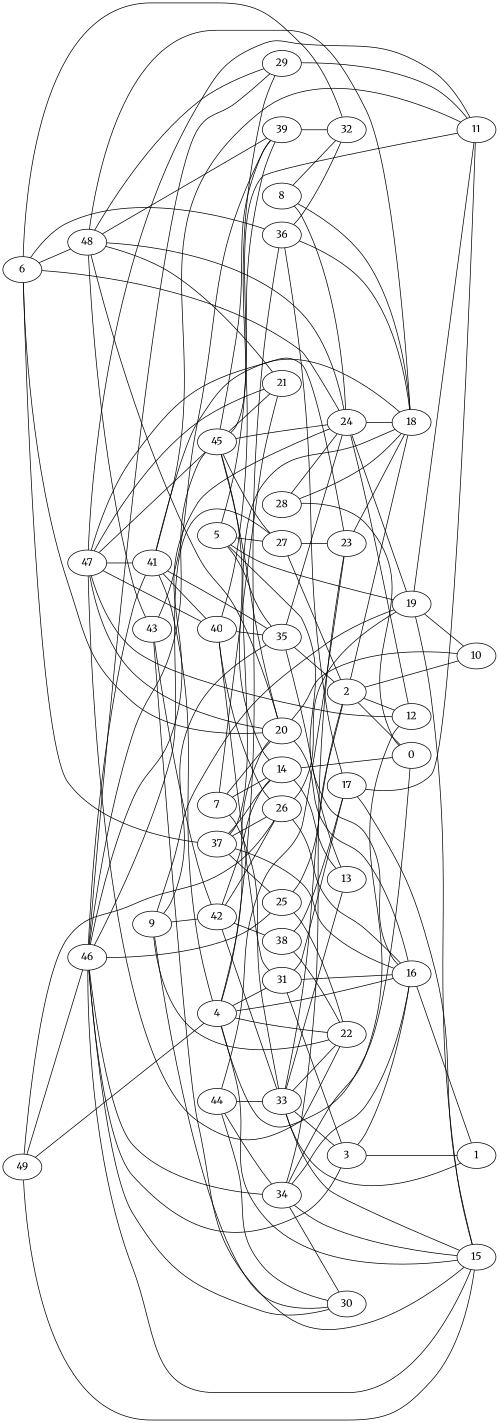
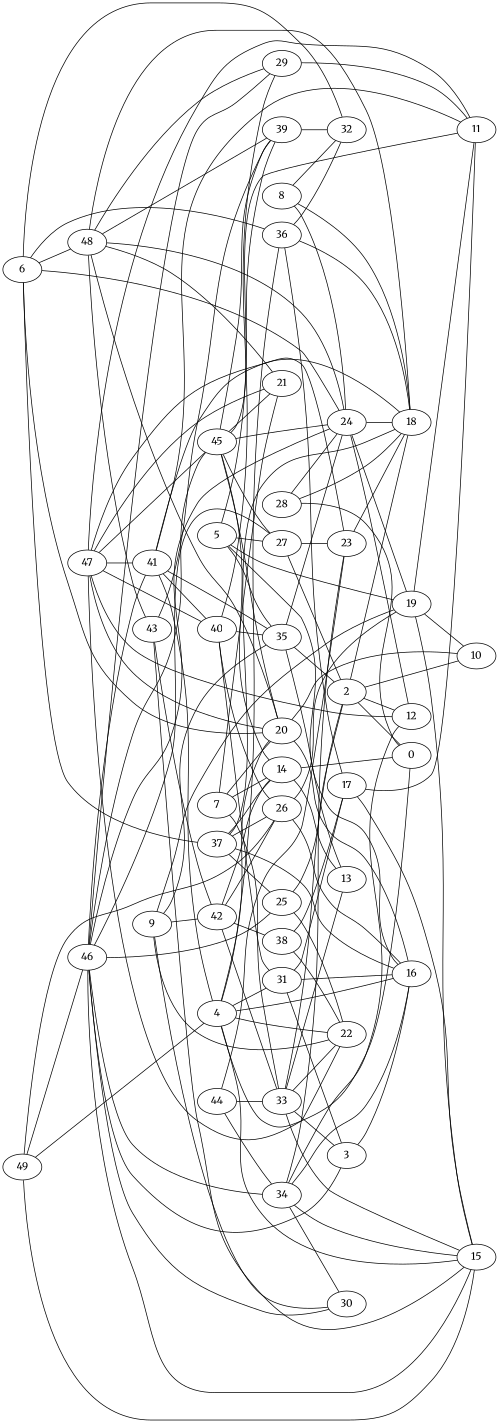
node "1": removed
edge "44" -- "30": removed
